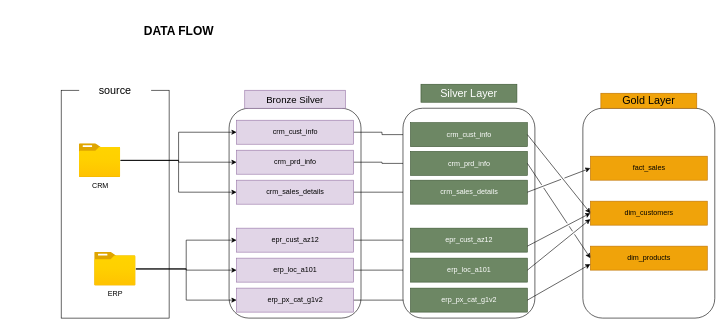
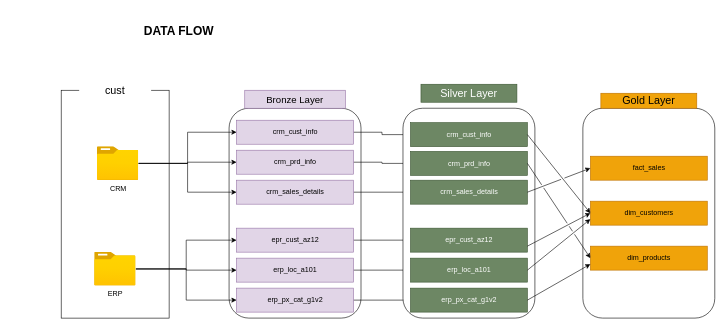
node "source": label "source" -> "cust"
node "Bronze Silver": label "Bronze Silver" -> "Bronze Layer"
node "CRM": moved (100, 161) -> (118, 164)
